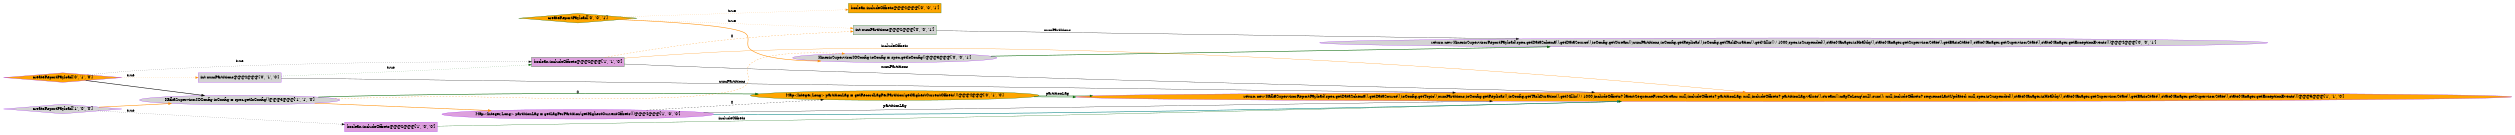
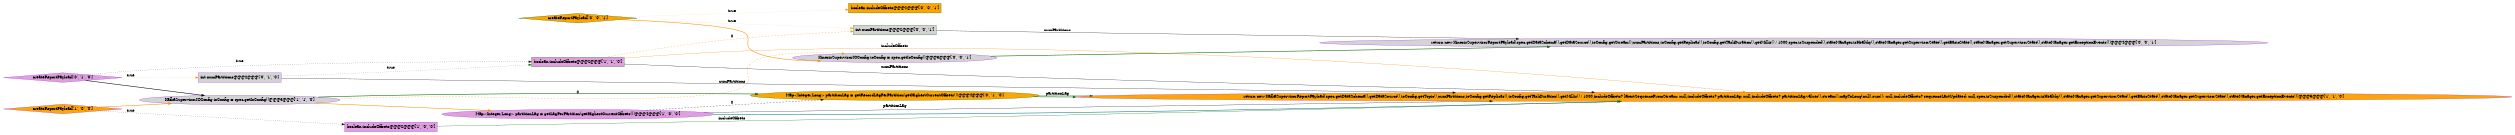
node "createReportPayload['0', '1', '0']": fillcolor orange -> plum
node "createReportPayload['1', '0', '0']": fillcolor lightgrey -> orange
